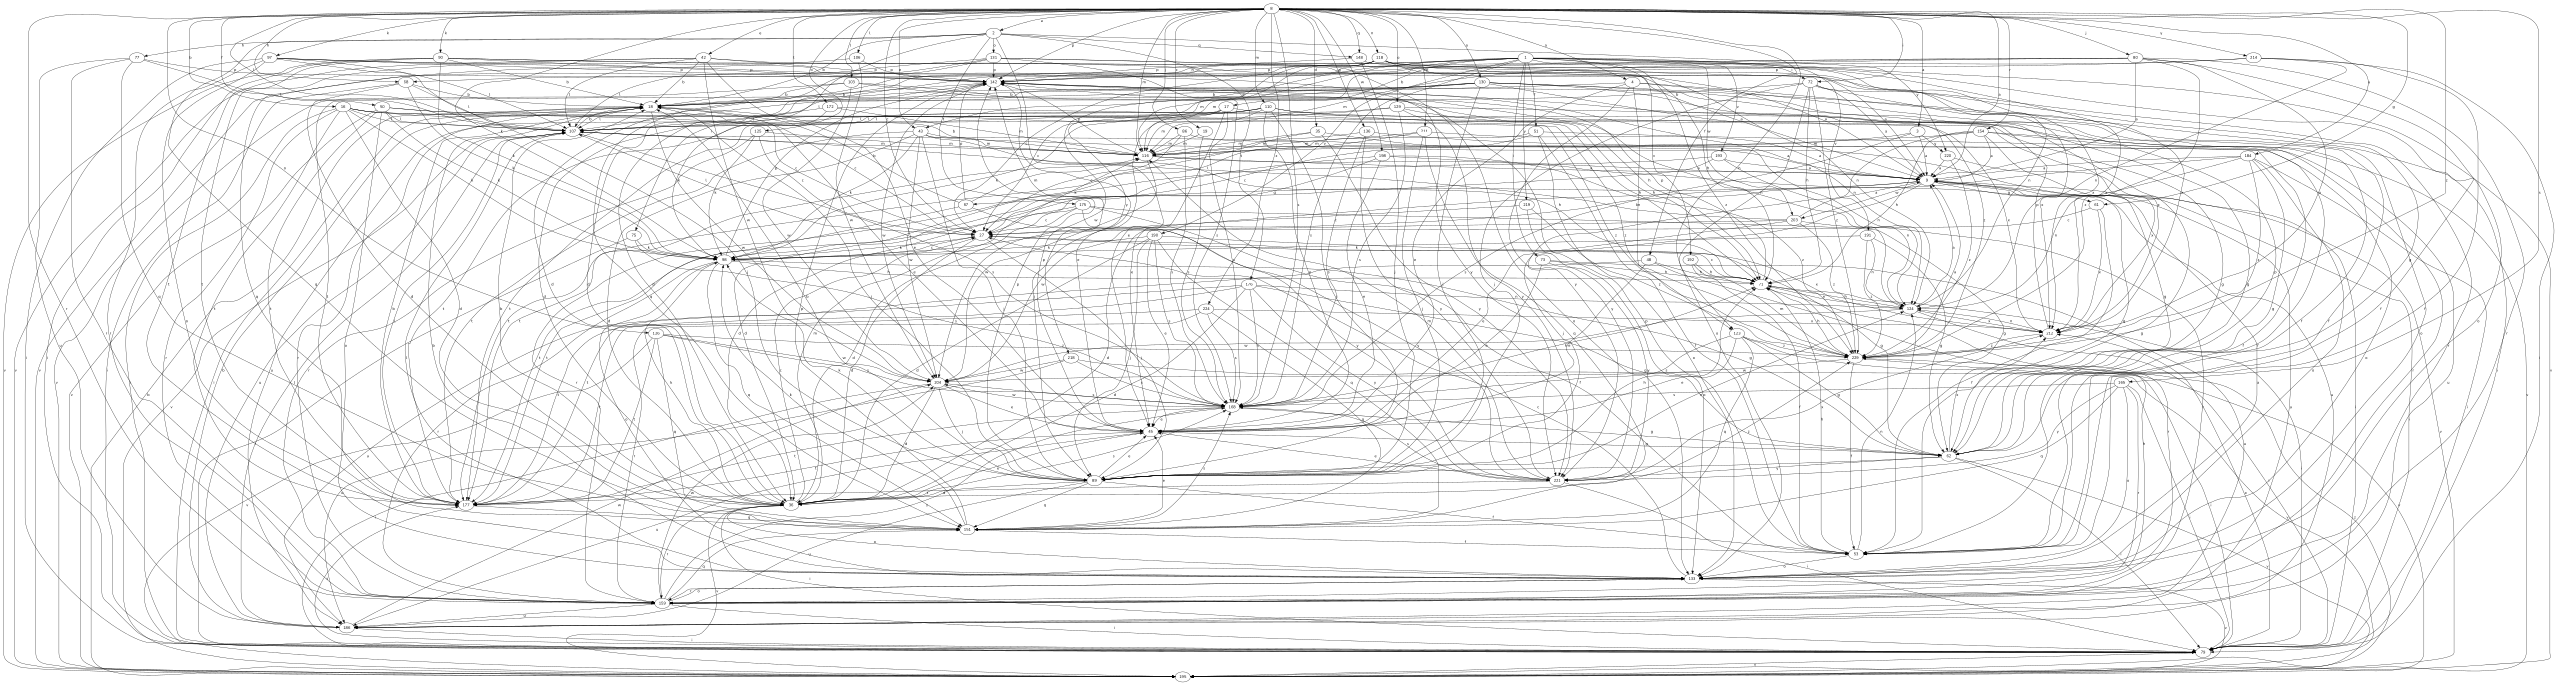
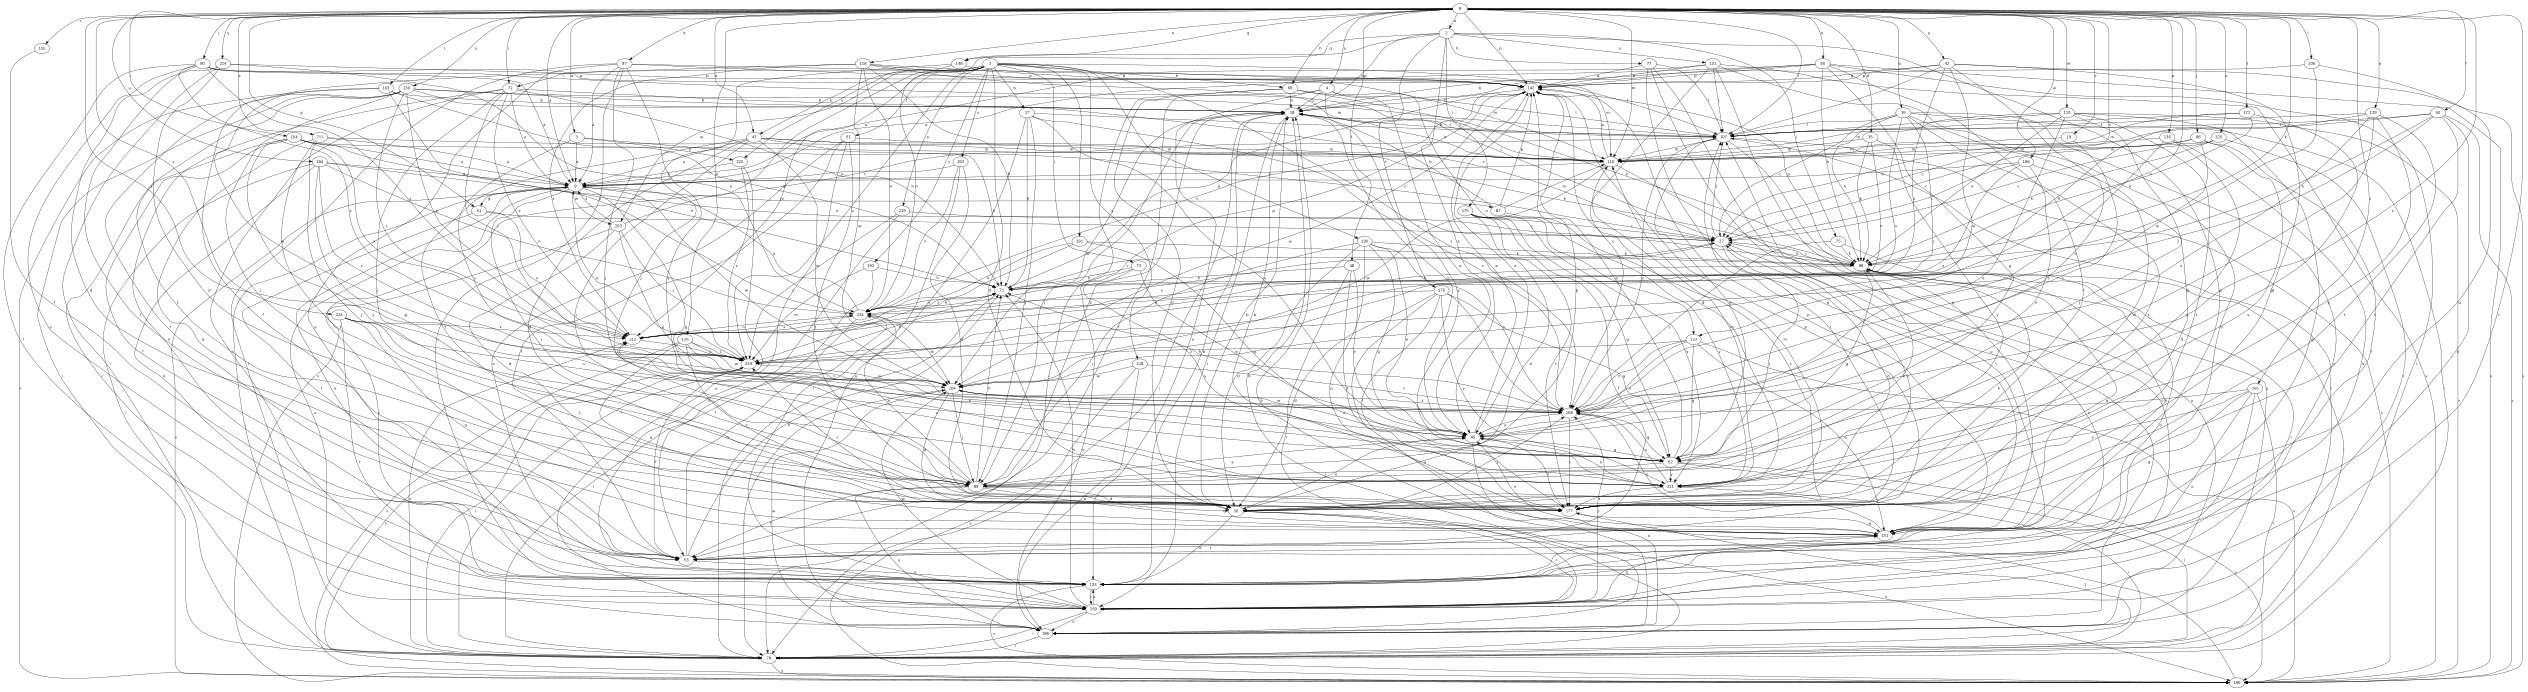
node "155": added
edge "86" -> "221": added, label "y"
